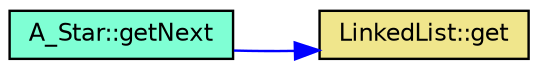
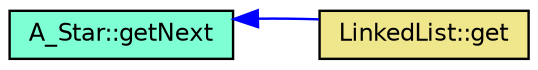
edge "A_Star::getNext" -> "LinkedList::get": reversed
